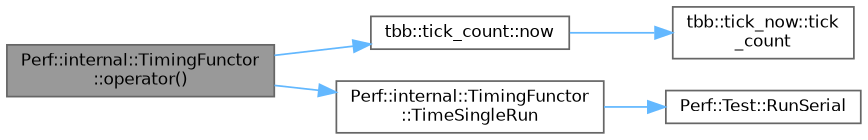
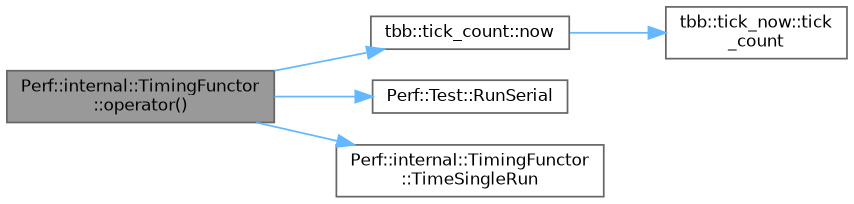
edge "Perf::internal::TimingFunctor ::TimeSingleRun" -> "Perf::Test::RunSerial": now "Perf::internal::TimingFunctor ::operator()" -> "Perf::Test::RunSerial"
